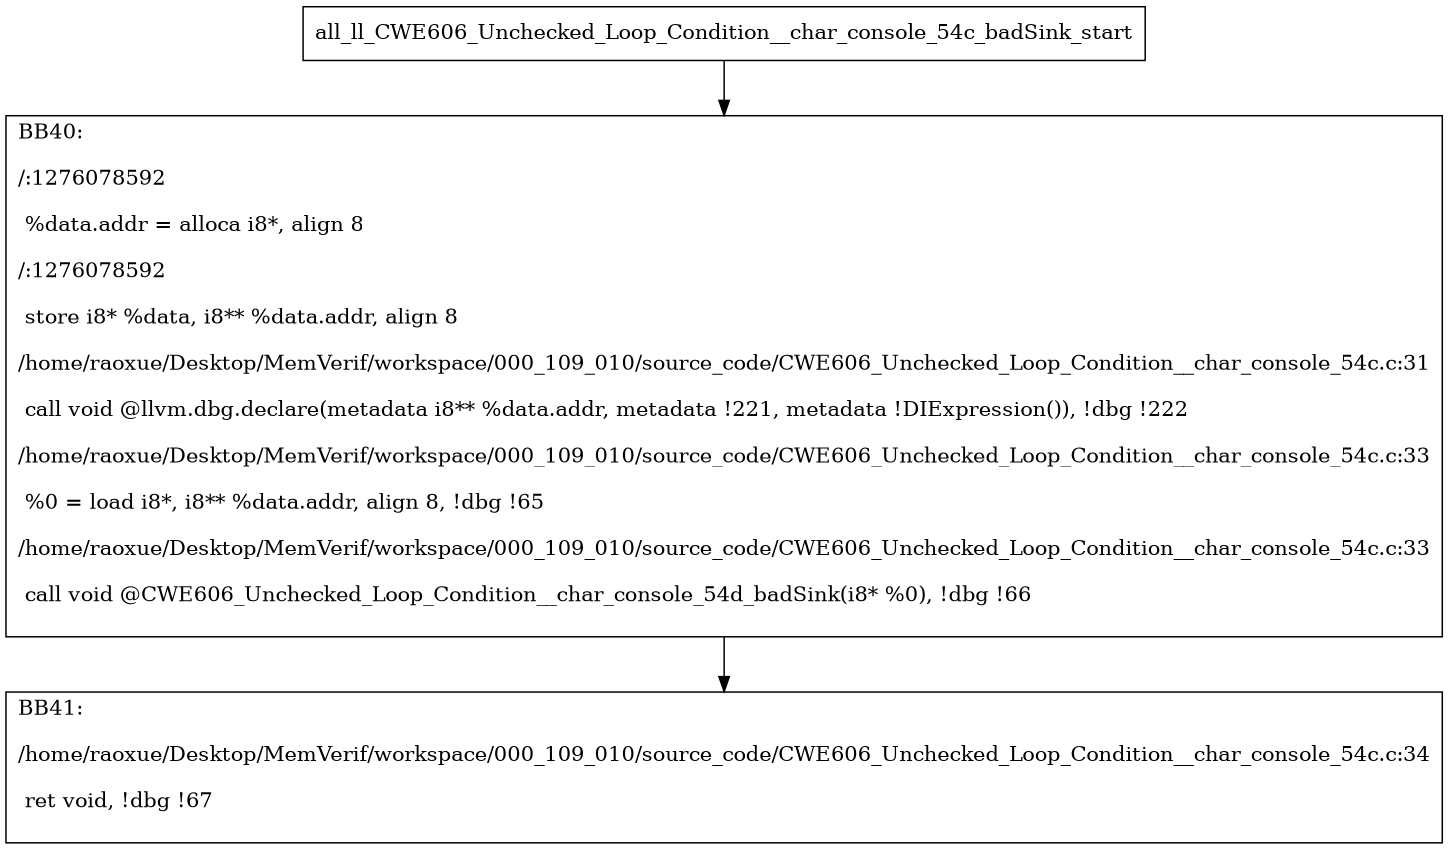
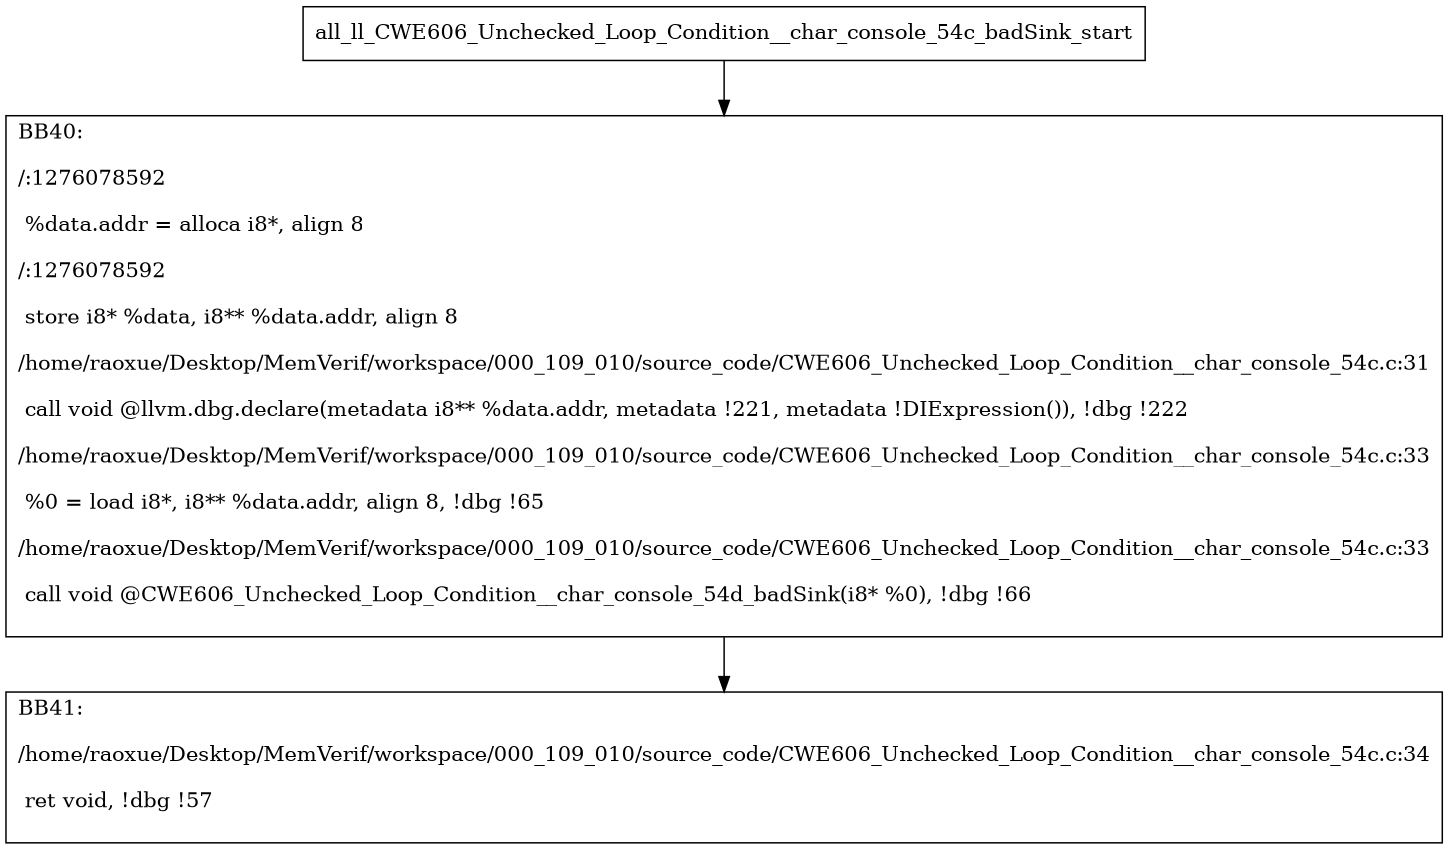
node "BB41:": text "ret void, !dbg !67" -> "ret void, !dbg !57"
